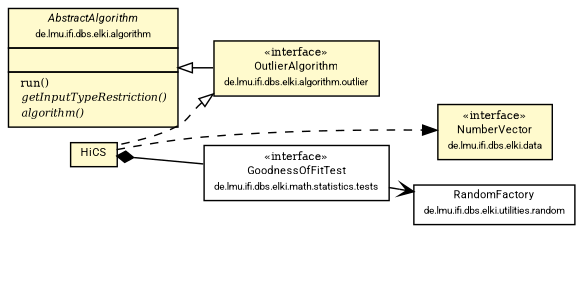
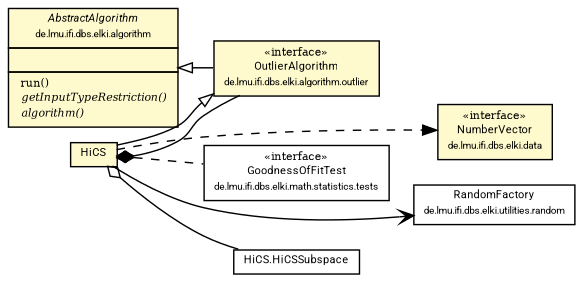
edge "OutlierAlgorithm" -> "HiCS": added
edge "HiCS" -> "OutlierAlgorithm": style dashed -> solid
edge "GoodnessOfFitTest" -> "HiCS": style solid -> dashed
edge "GoodnessOfFitTest" -> "RandomFactory": now "HiCS" -> "RandomFactory"
node "HiCS.HiCSSubspace": added
